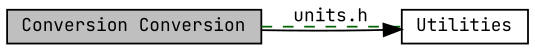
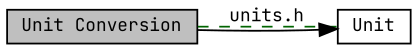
node "Conversion Conversion": label "Conversion Conversion" -> "Unit Conversion"
node "Utilities": label "Utilities" -> "Unit"
